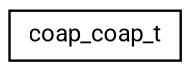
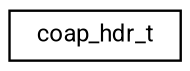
node "coap_coap_t": label "coap_coap_t" -> "coap_hdr_t"
